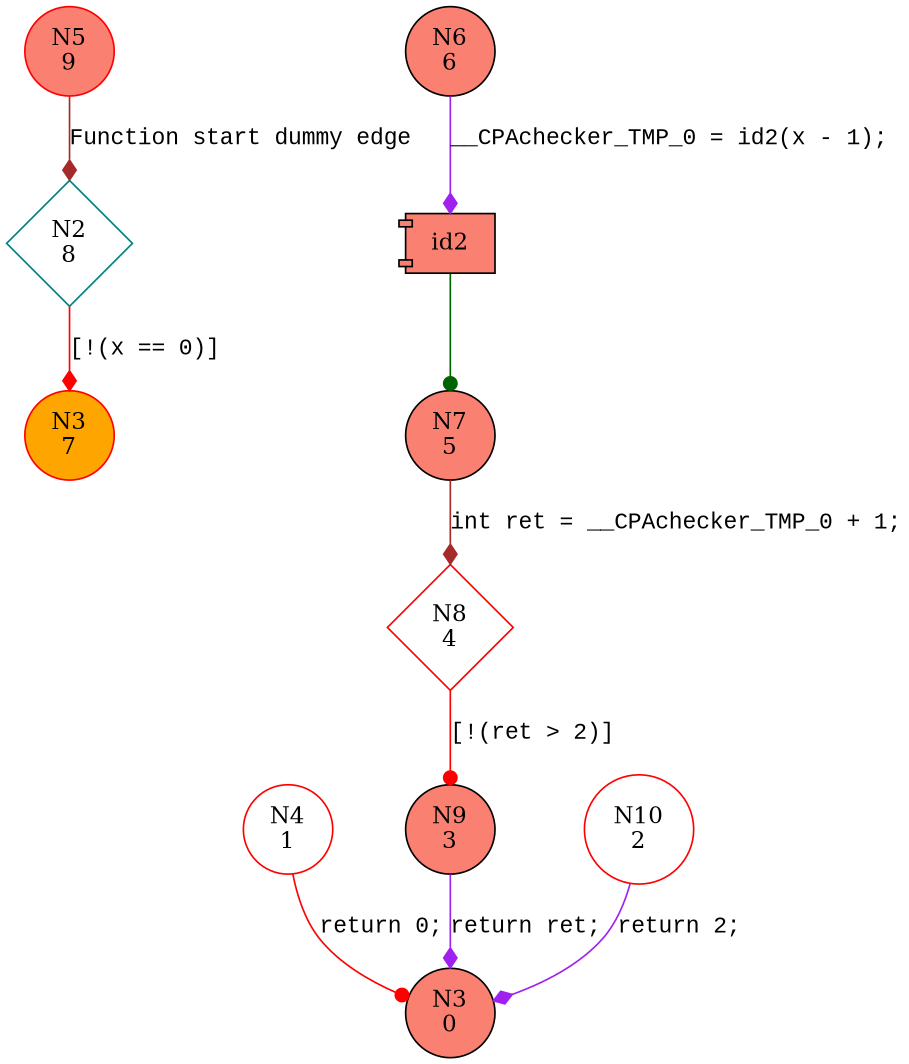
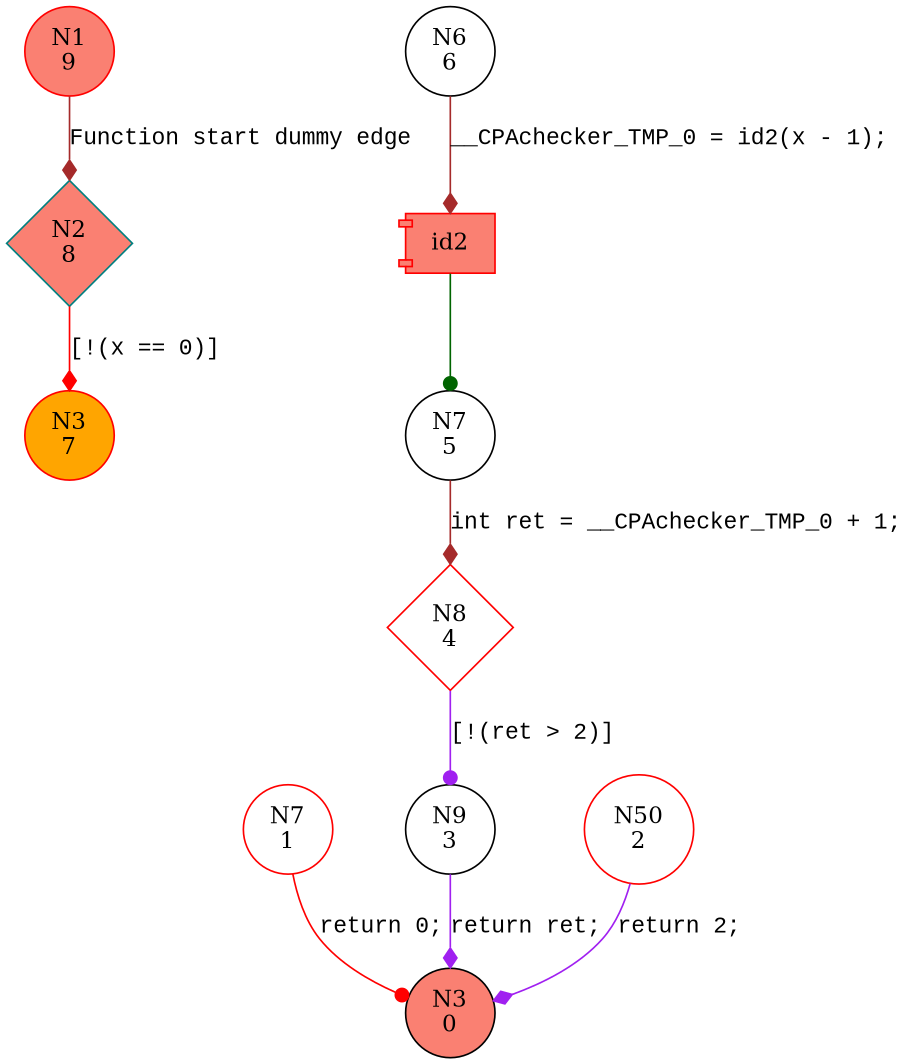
node "N5 9": label "N5 9" -> "N1 9"
node "N6 6": fillcolor salmon -> white
edge "N6 6" -> "id2": color purple -> brown
node "N2 8": fillcolor white -> salmon
node "id2": color black -> red
node "N7 5": fillcolor salmon -> white
edge "N8 4" -> "N9 3": color red -> purple
node "N4 1": label "N4 1" -> "N7 1"
node "N9 3": fillcolor salmon -> white
node "N10 2": label "N10 2" -> "N50 2"
